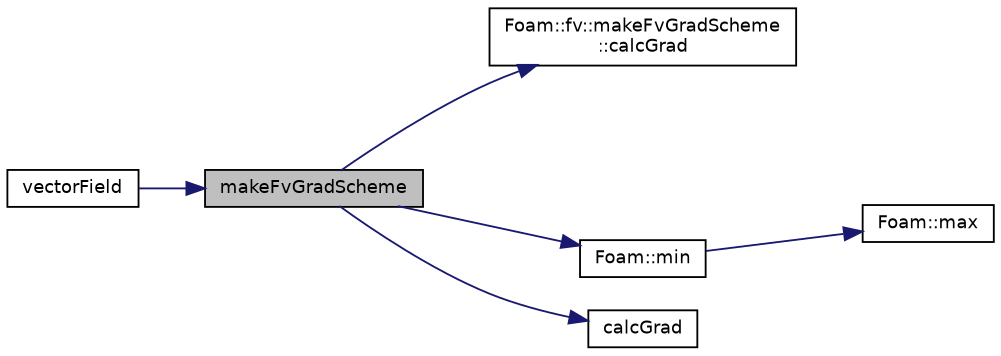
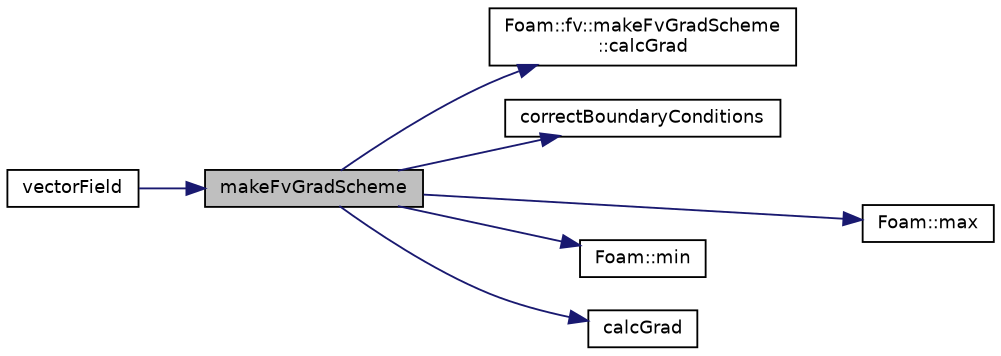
node "correctBoundaryConditions": added
edge "Foam::min" -> "Foam::max": now "makeFvGradScheme" -> "Foam::max"
